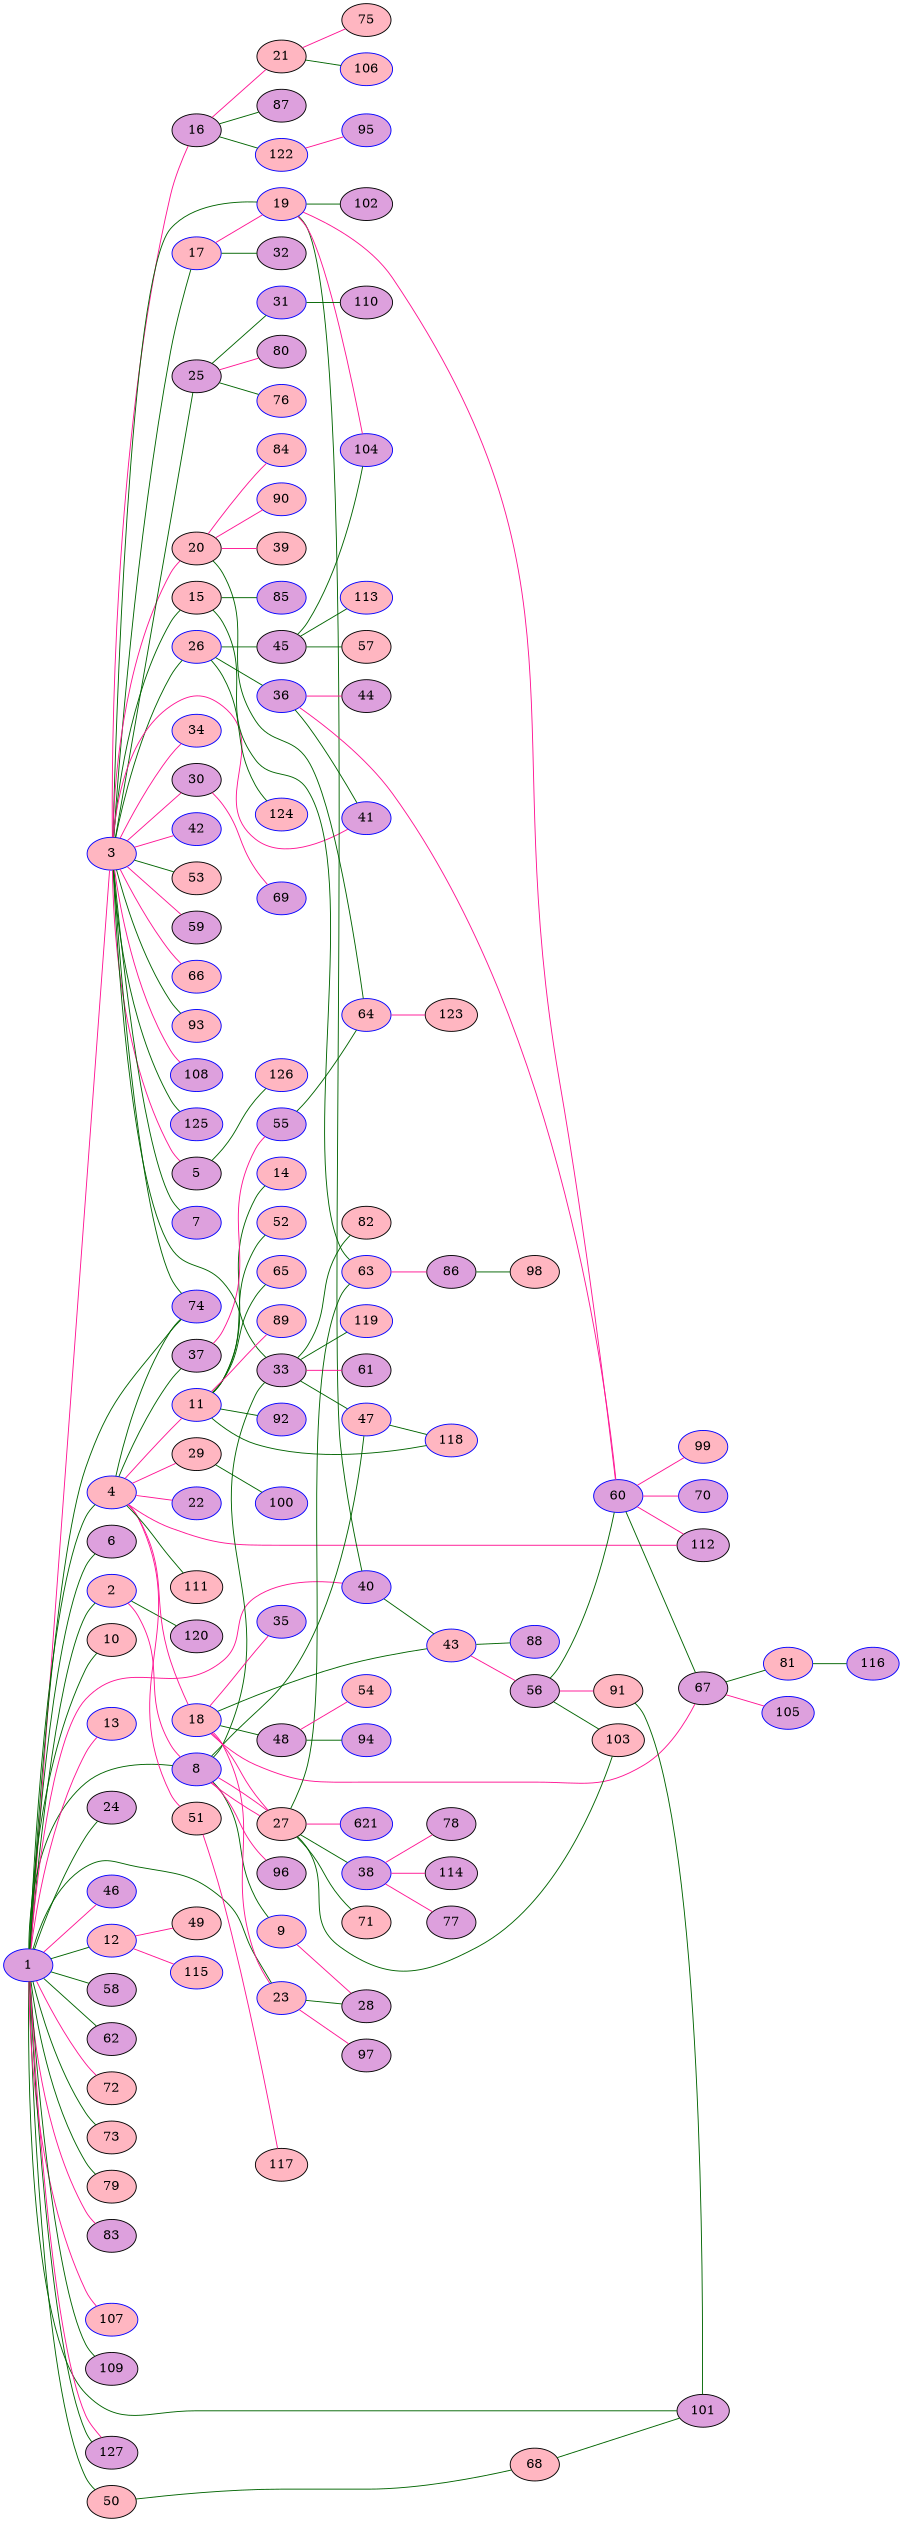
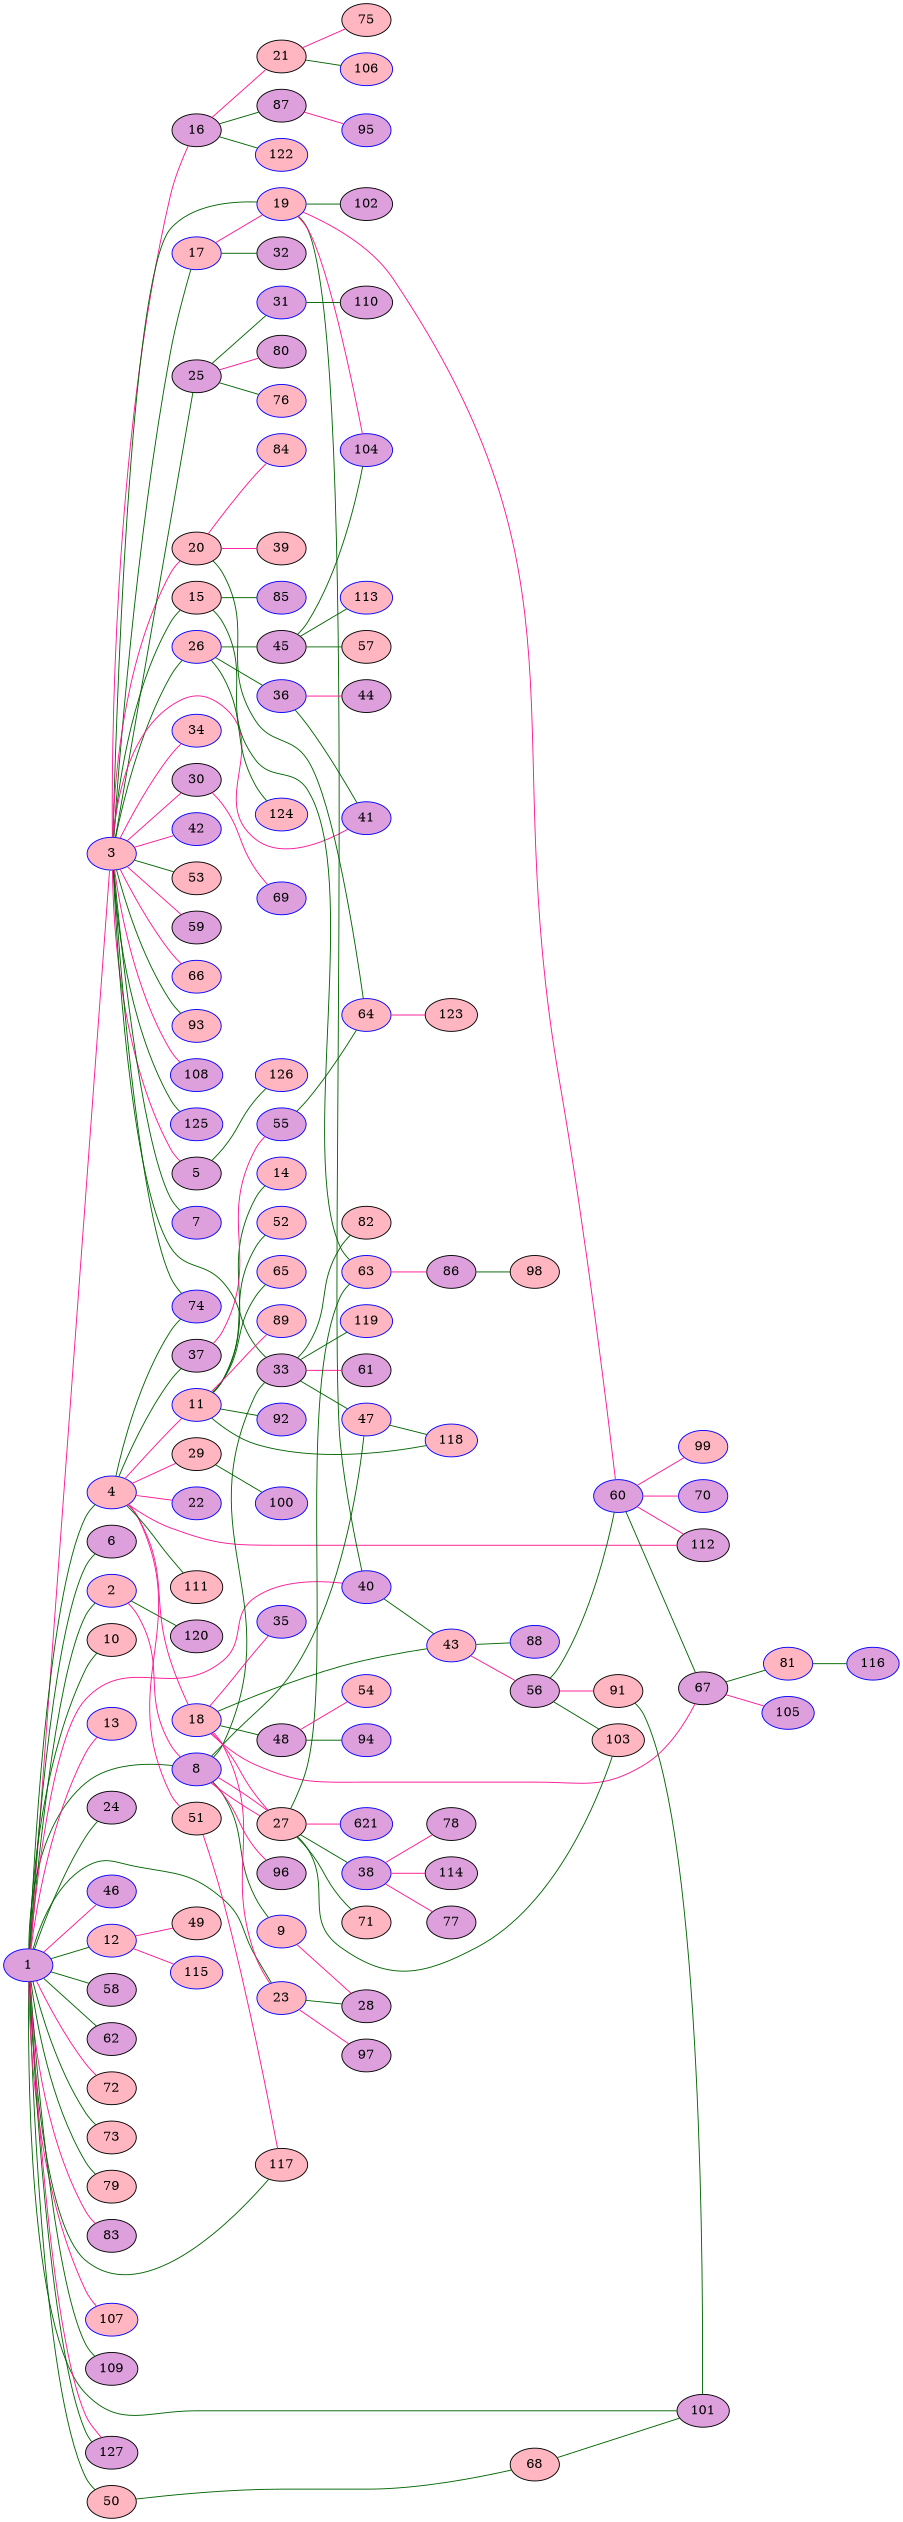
edge "95" -- "122": now "95" -- "87"
node "90": removed
edge "36" -- "60": removed
edge "74" -- "1": now "117" -- "1"
